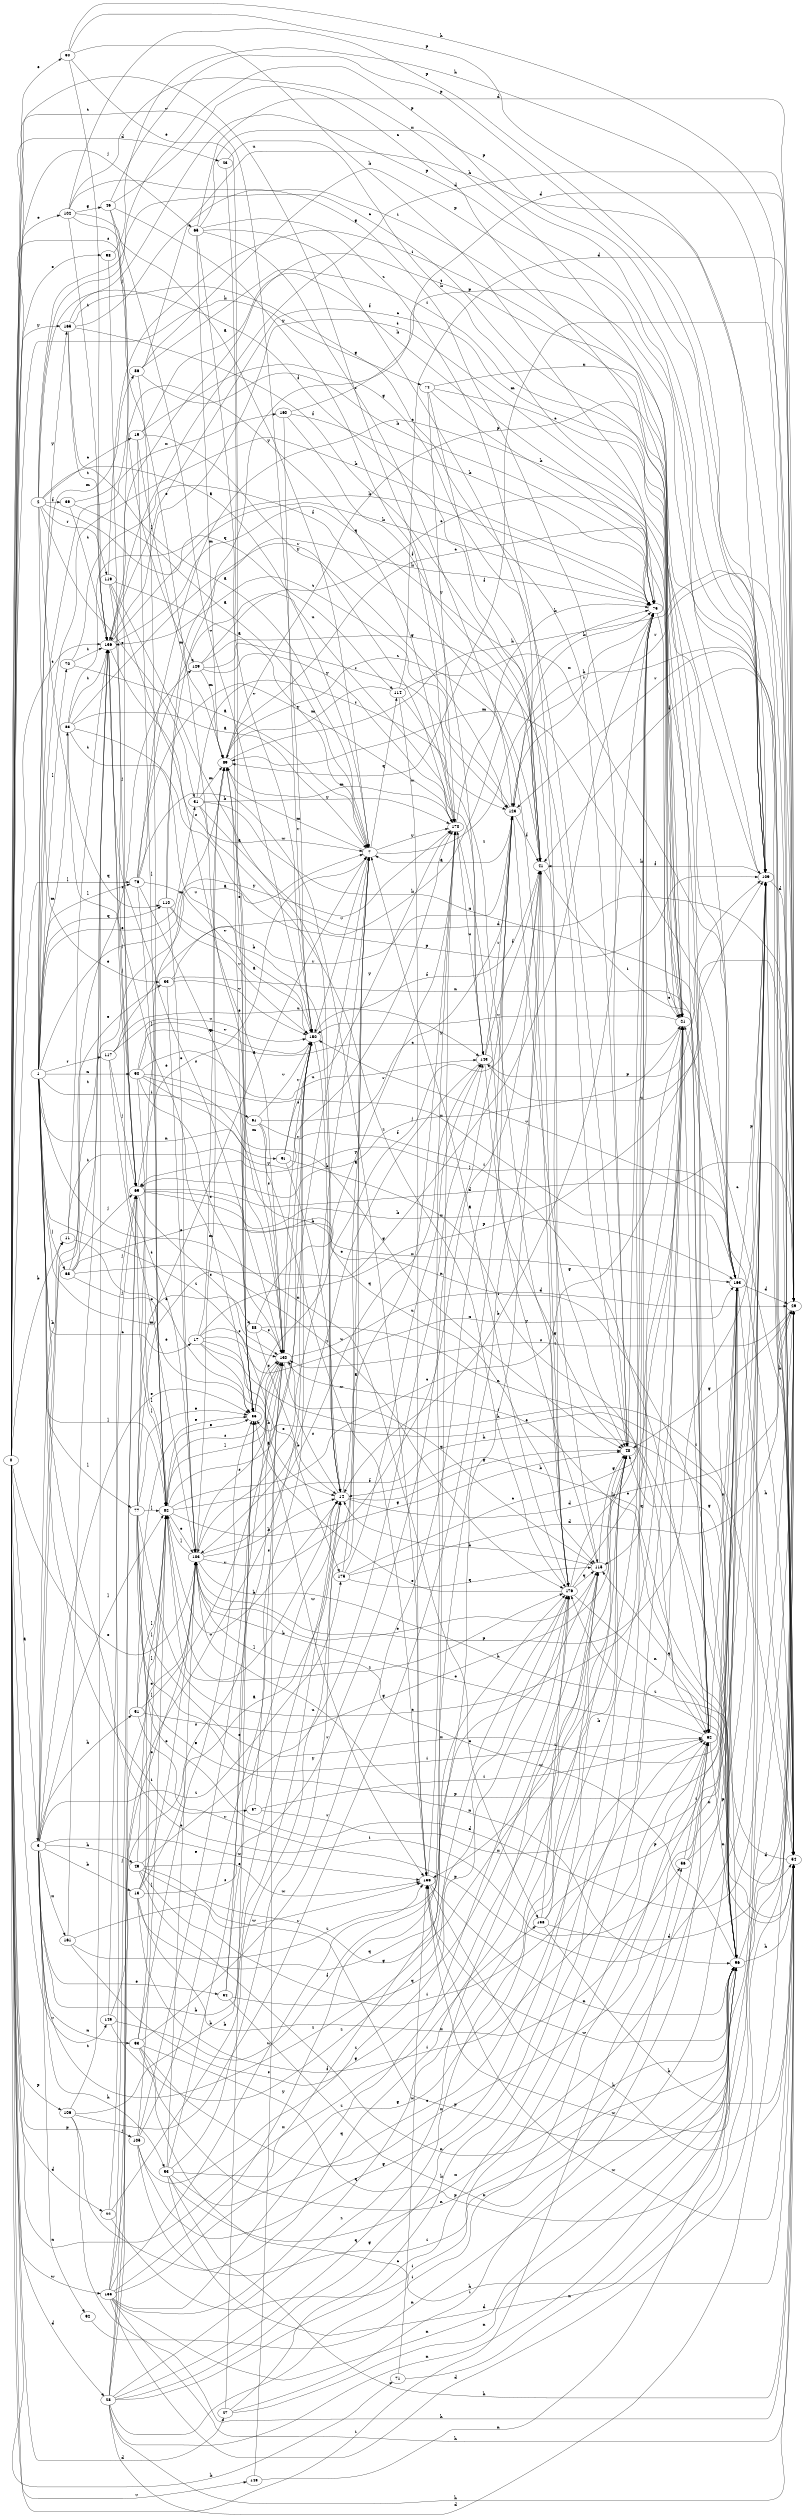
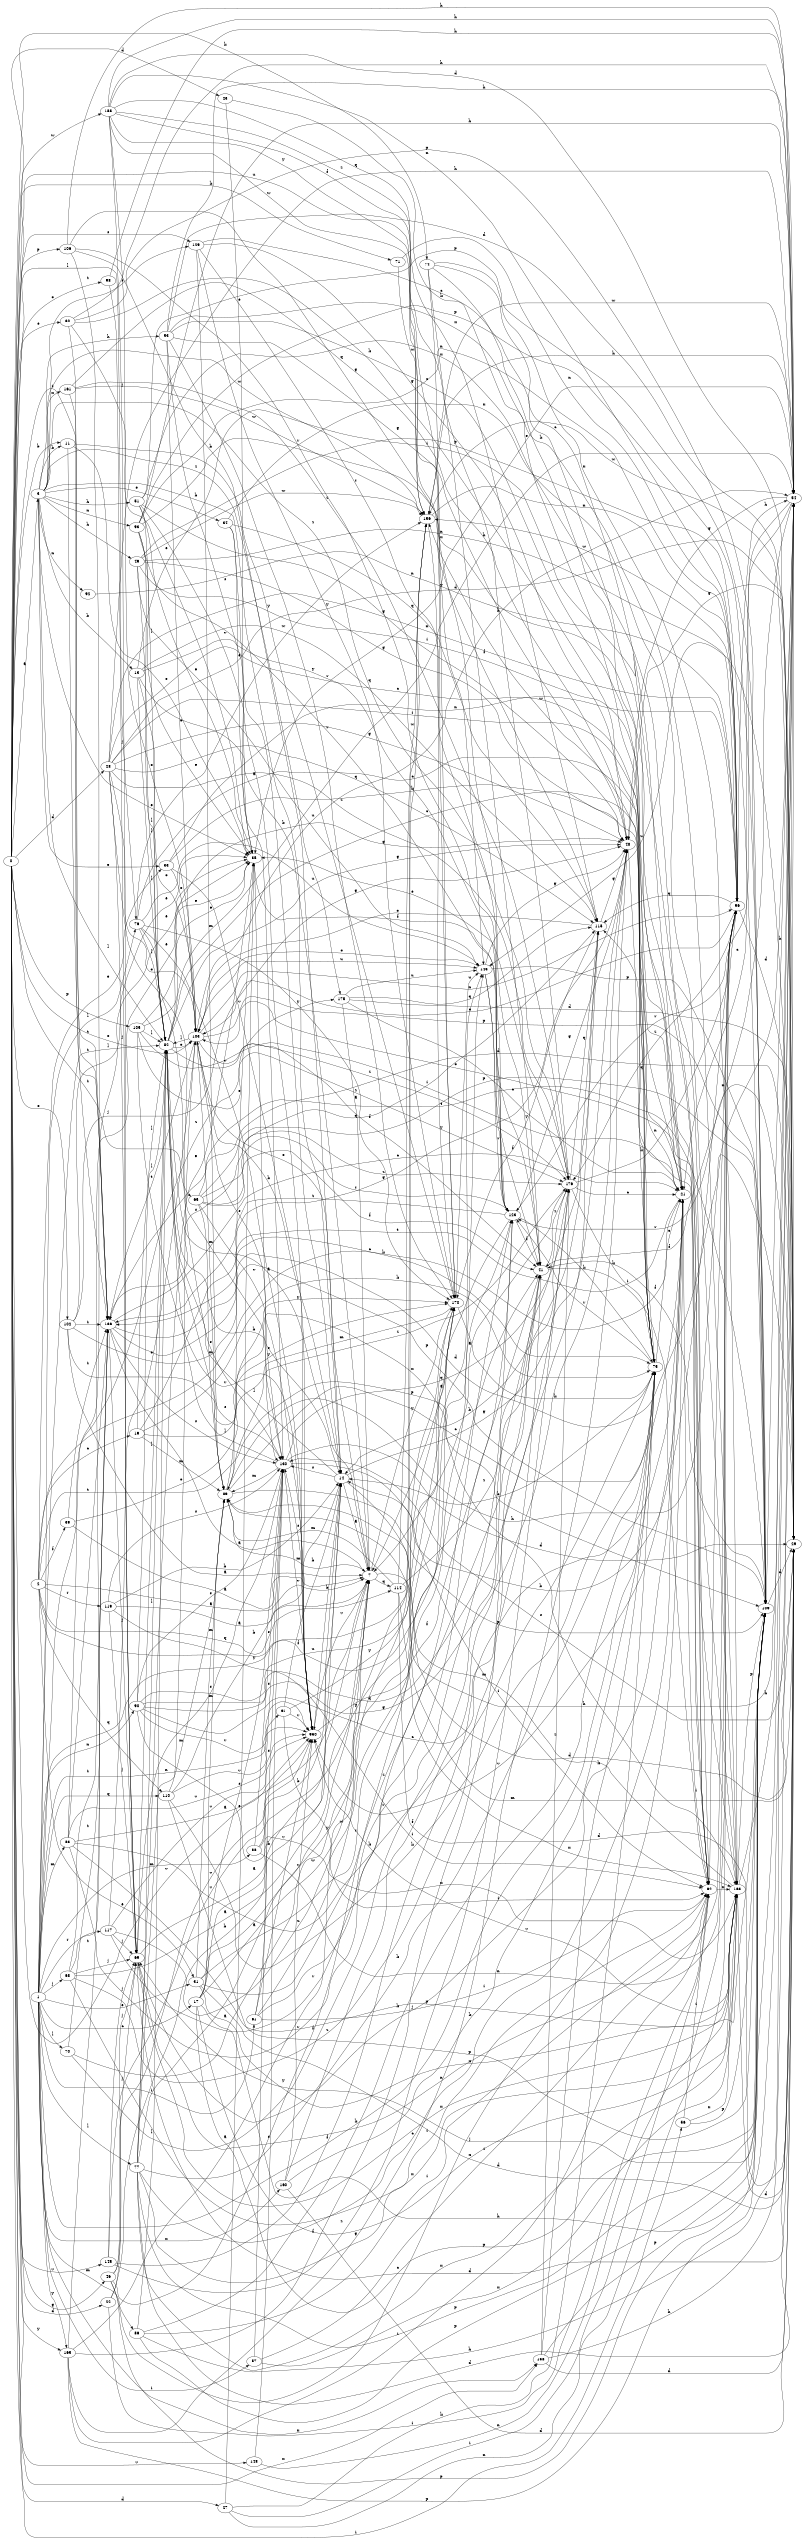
edge "102" -> "46": now "0" -> "46"
node "150": label "150" -> "950"
edge "1" -> "56": removed, label "i"
edge "13" -> "163": now "51" -> "163"
